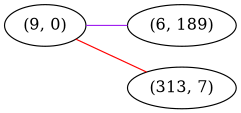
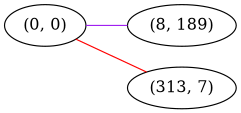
node "(9, 0)": label "(9, 0)" -> "(0, 0)"
node "(6, 189)": label "(6, 189)" -> "(8, 189)"
